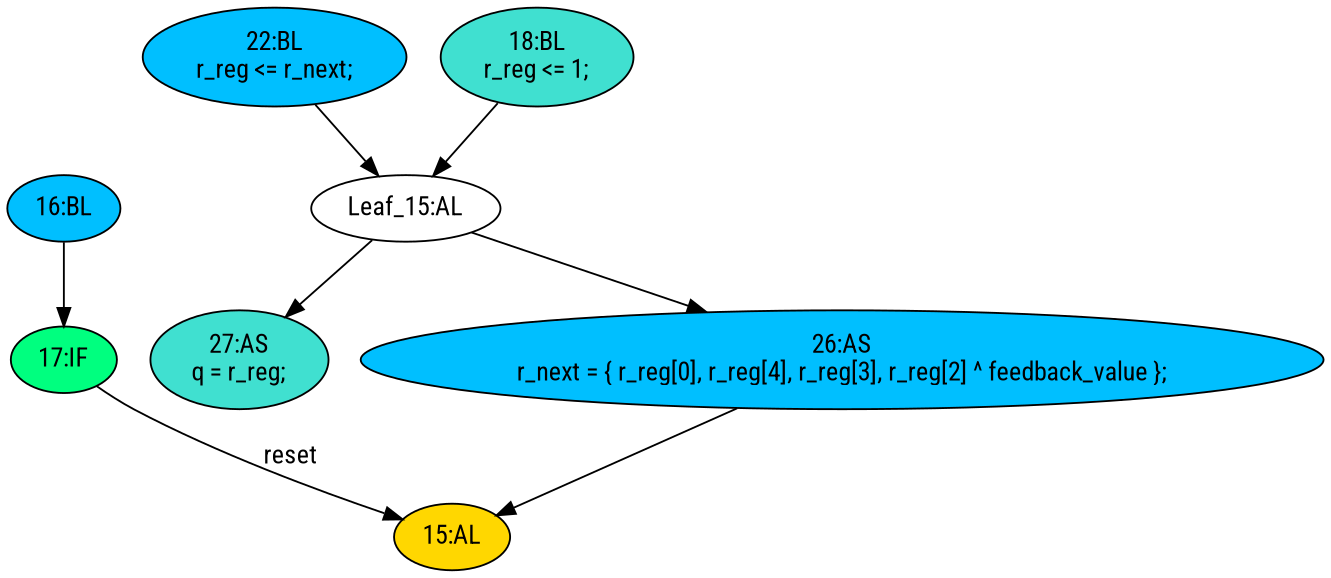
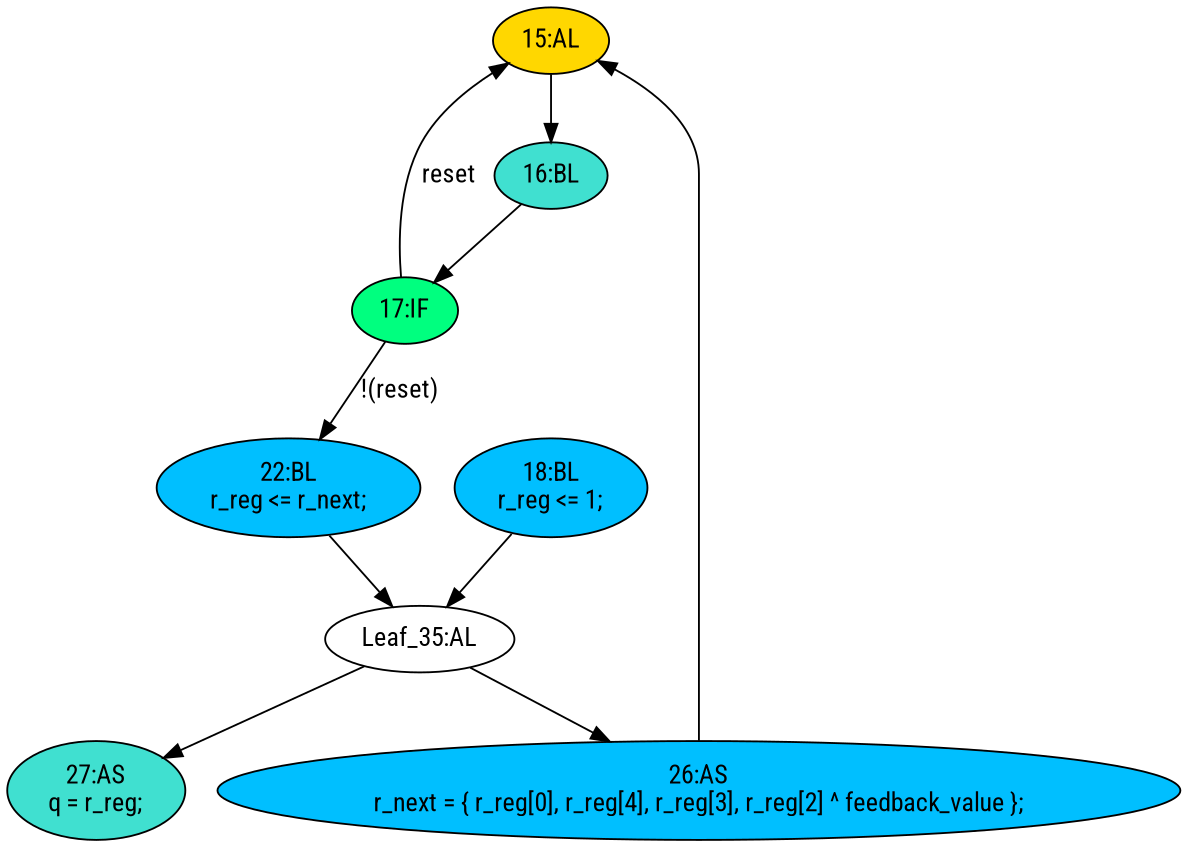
node "18:BL r_reg <= 1;": fillcolor turquoise -> deepskyblue
edge "15:AL" -> "16:BL": added
node "16:BL": fillcolor deepskyblue -> turquoise
node "Leaf_15:AL": label "Leaf_15:AL" -> "Leaf_35:AL"
edge "17:IF" -> "22:BL r_reg <= r_next;": added, label "!(reset)"
